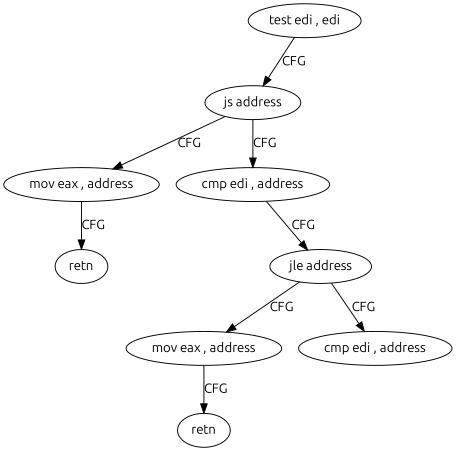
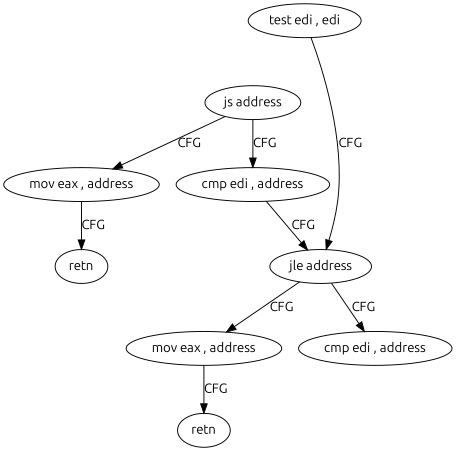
edge "test edi , edi" -> "js address": now "test edi , edi" -> "jle address"
